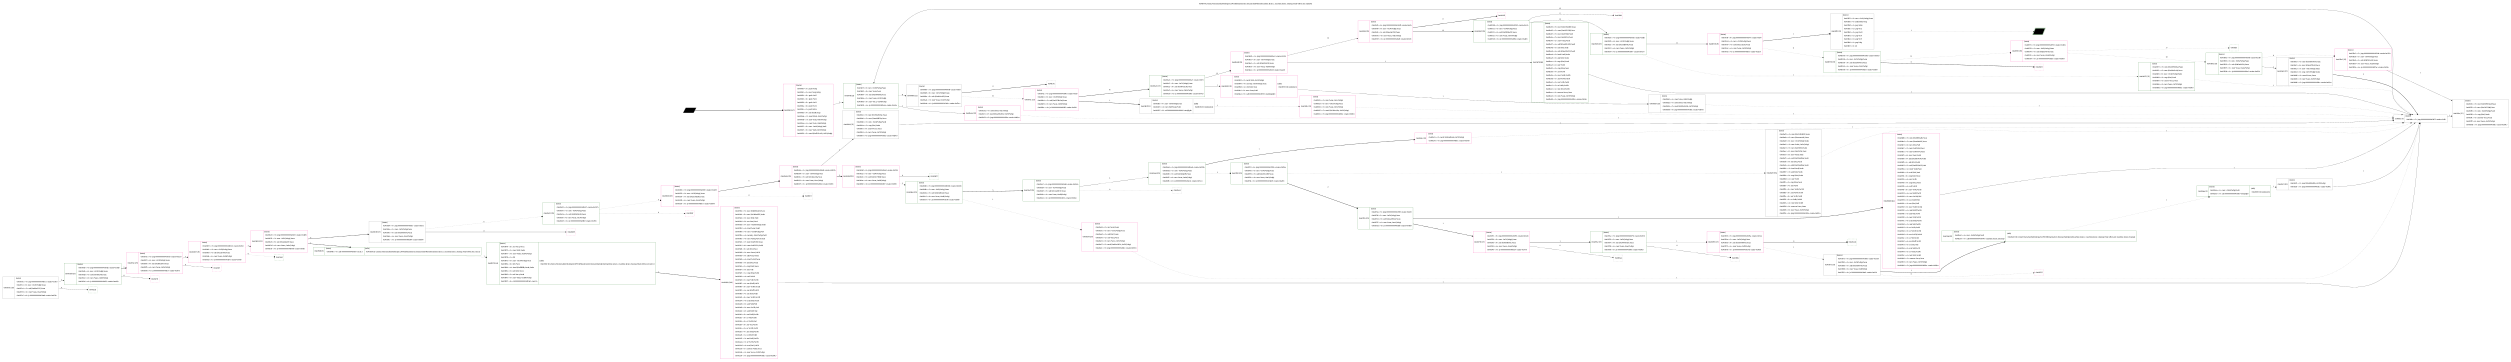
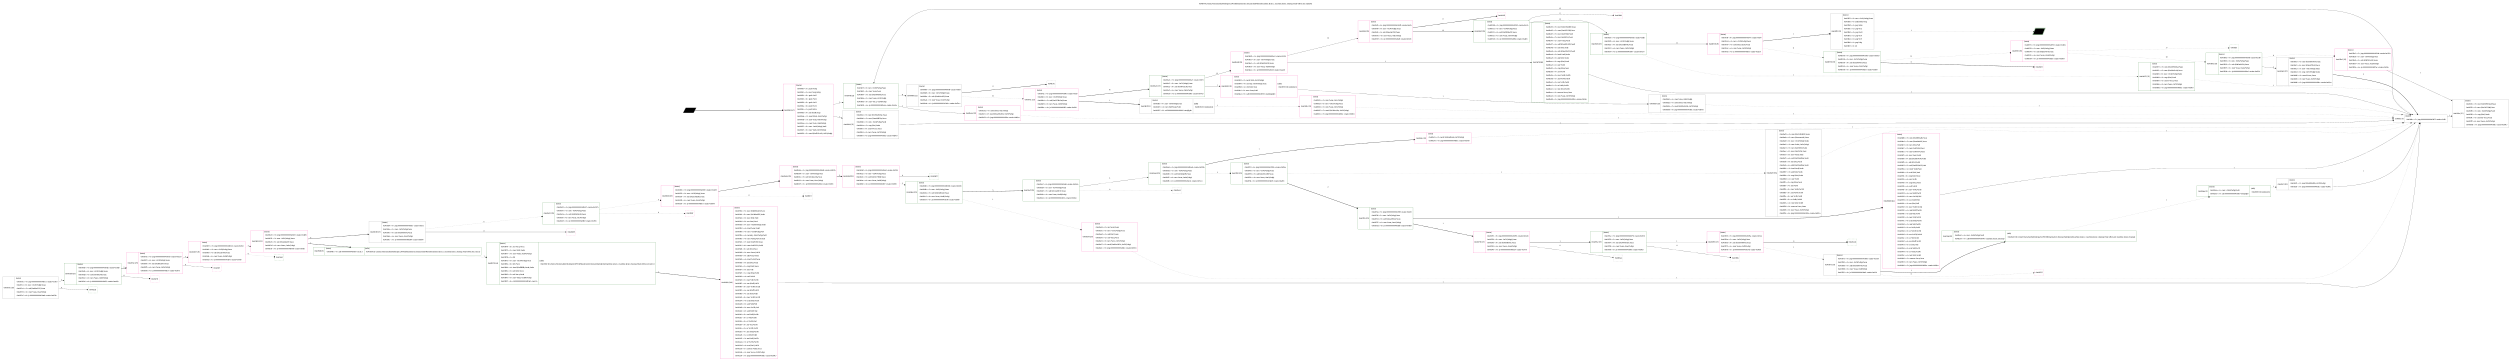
edge "0x401684 [25]" -> "0x401841 [27]": now "0x401450 [47]" -> "0x401841 [27]"
